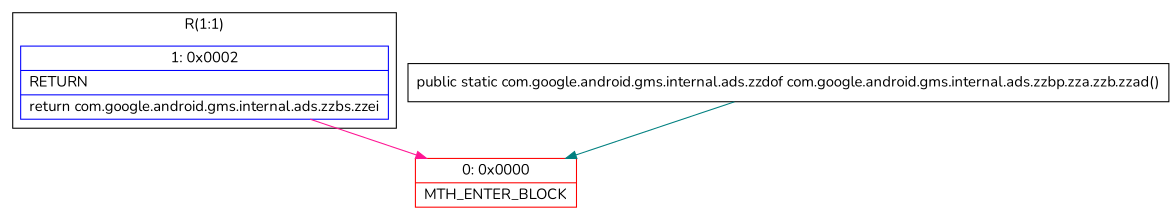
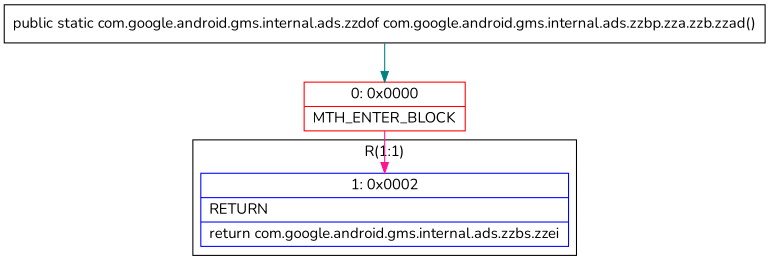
edge "1: 0x0002" -> "0: 0x0000": reversed
